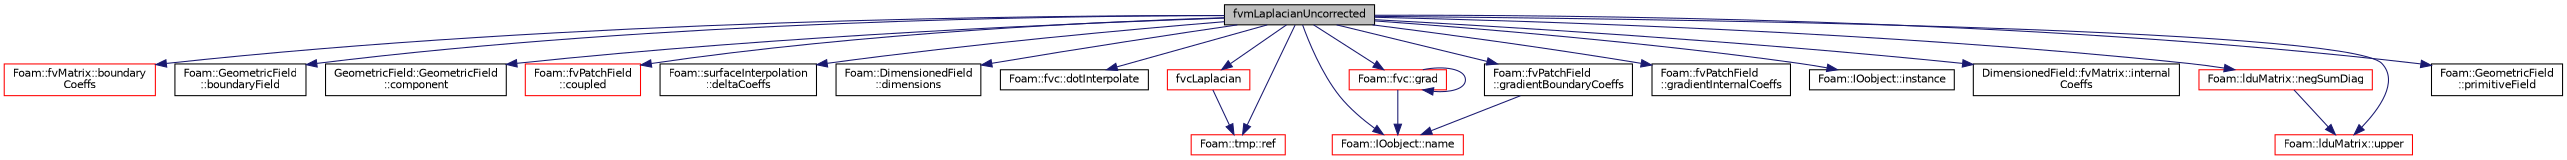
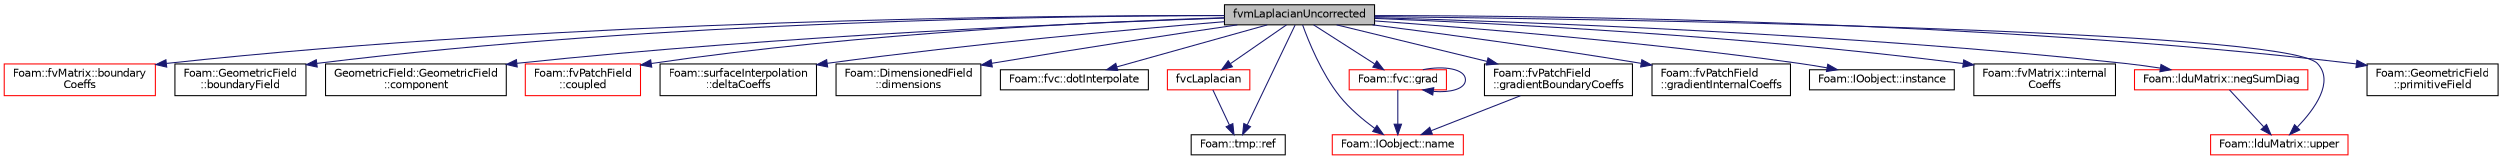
node "DimensionedField::fvMatrix::internal Coeffs": label "DimensionedField::fvMatrix::internal Coeffs" -> "Foam::fvMatrix::internal Coeffs"
node "Foam::tmp::ref": color red -> black
